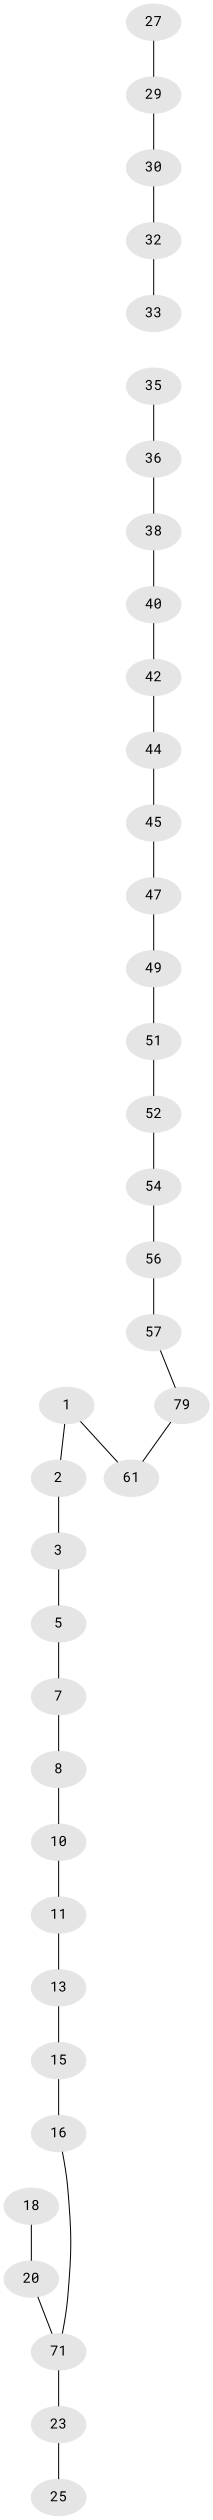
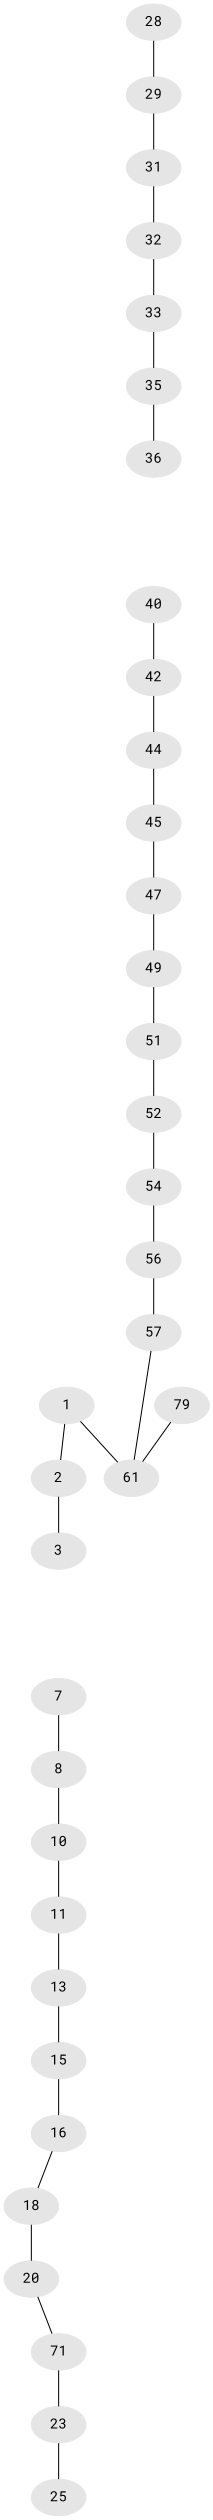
node "27": label "27" -> "28"
node "30": label "30" -> "31"
edge "33" -- "35": added
node "38": removed
edge "57" -- "79": now "57" -- "61"
node "5": removed
edge "16" -- "71": now "16" -- "18"
